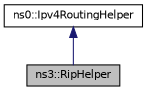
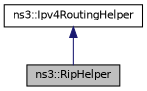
node "ns0::Ipv4RoutingHelper": label "ns0::Ipv4RoutingHelper" -> "ns3::Ipv4RoutingHelper"
